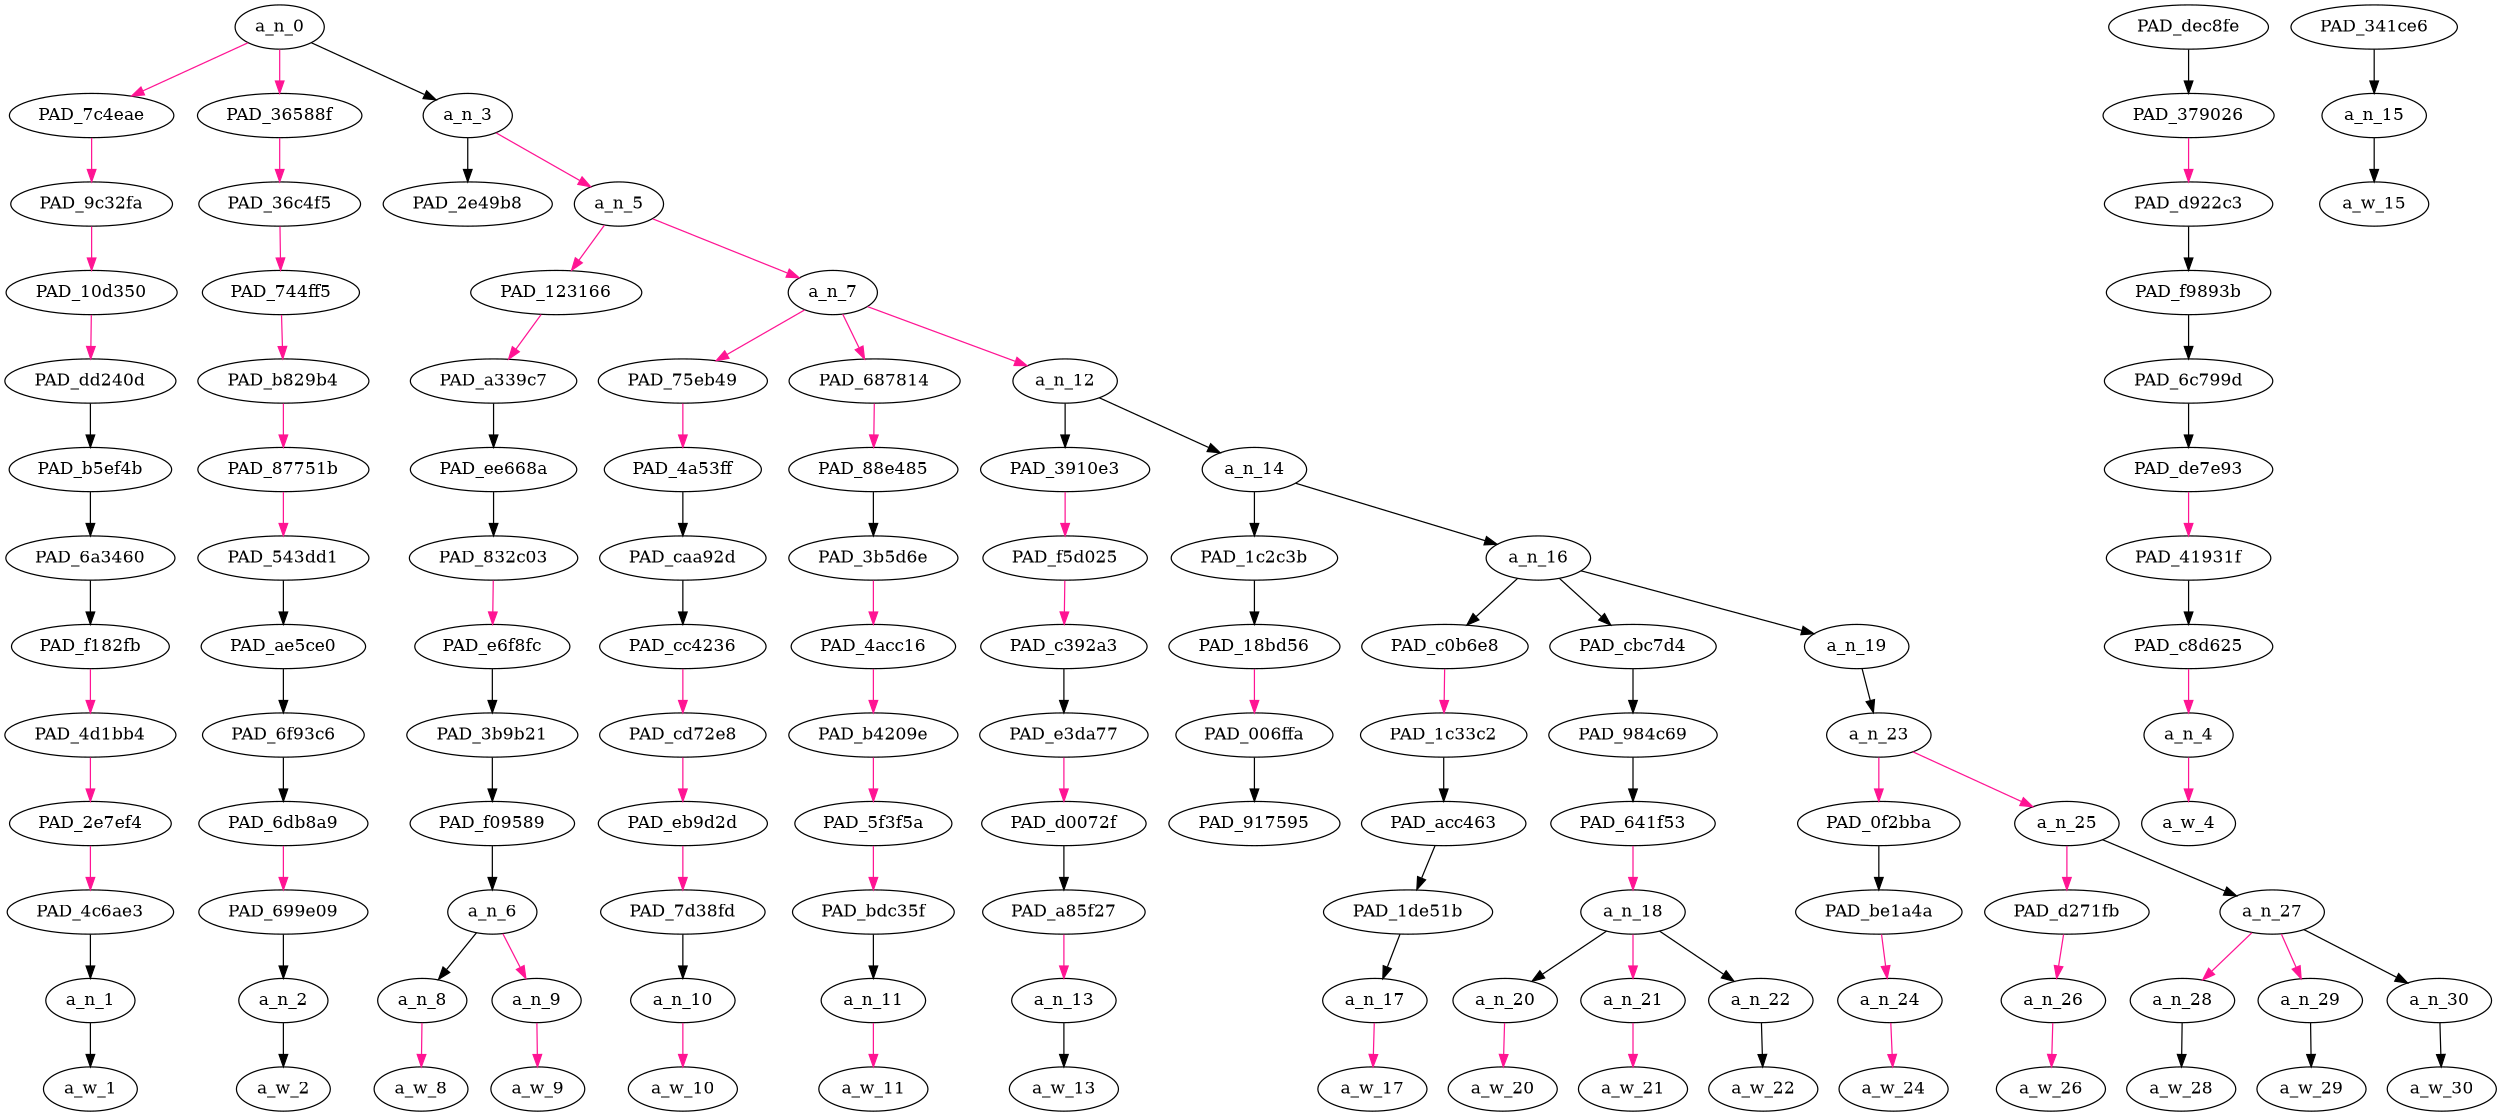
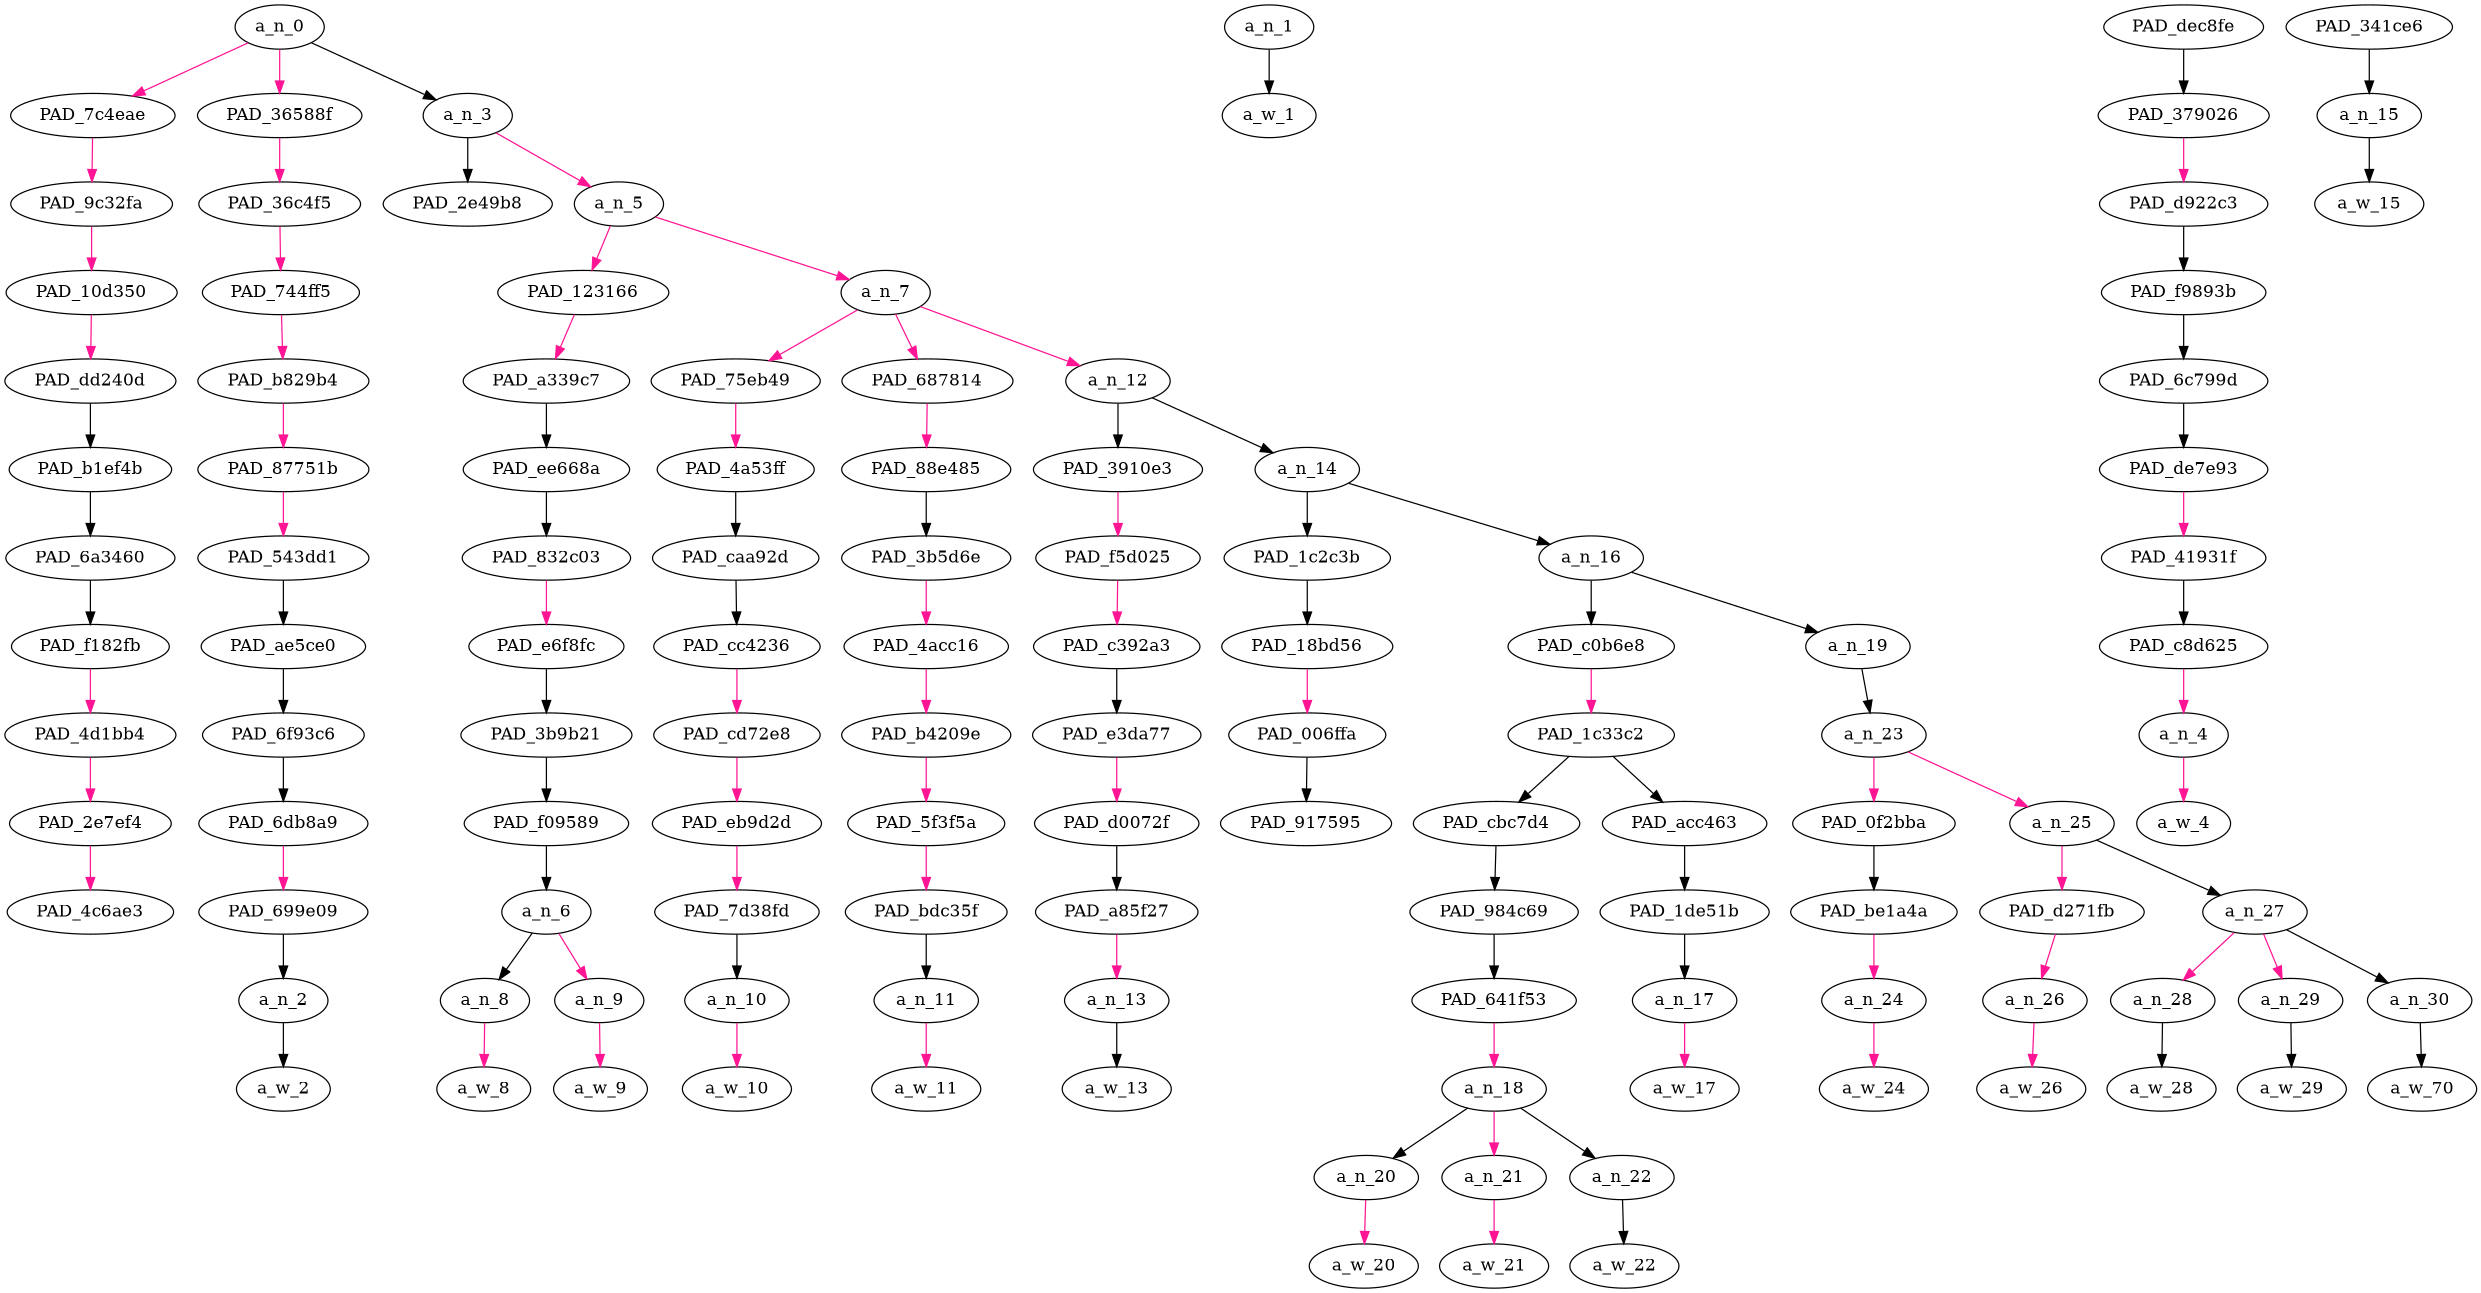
node "PAD_b5ef4b": label "PAD_b5ef4b" -> "PAD_b1ef4b"
edge "a_n_16" -> "PAD_cbc7d4": now "PAD_1c33c2" -> "PAD_cbc7d4"
edge "PAD_4c6ae3" -> "a_n_1": removed
node "a_w_30": label "a_w_30" -> "a_w_70"
